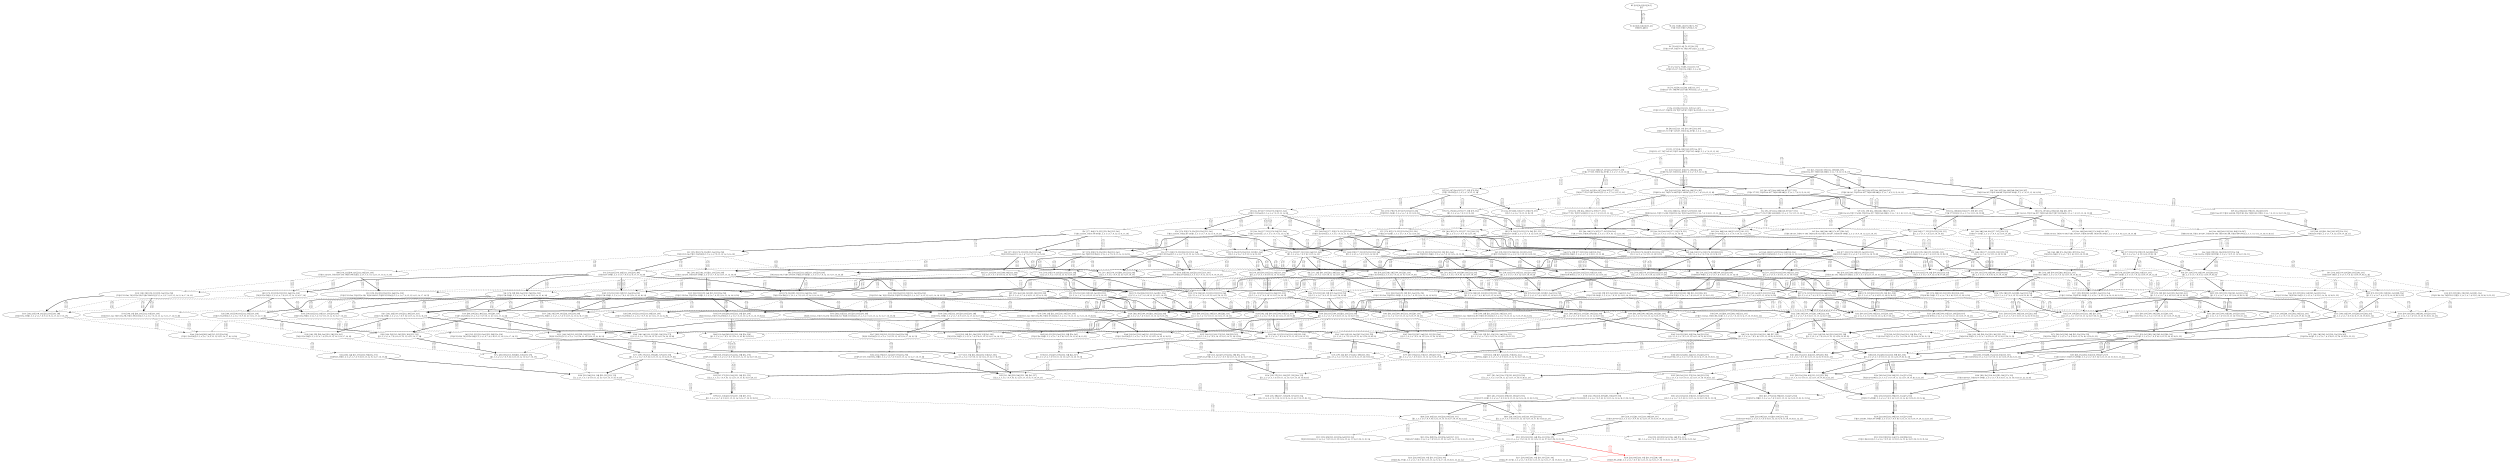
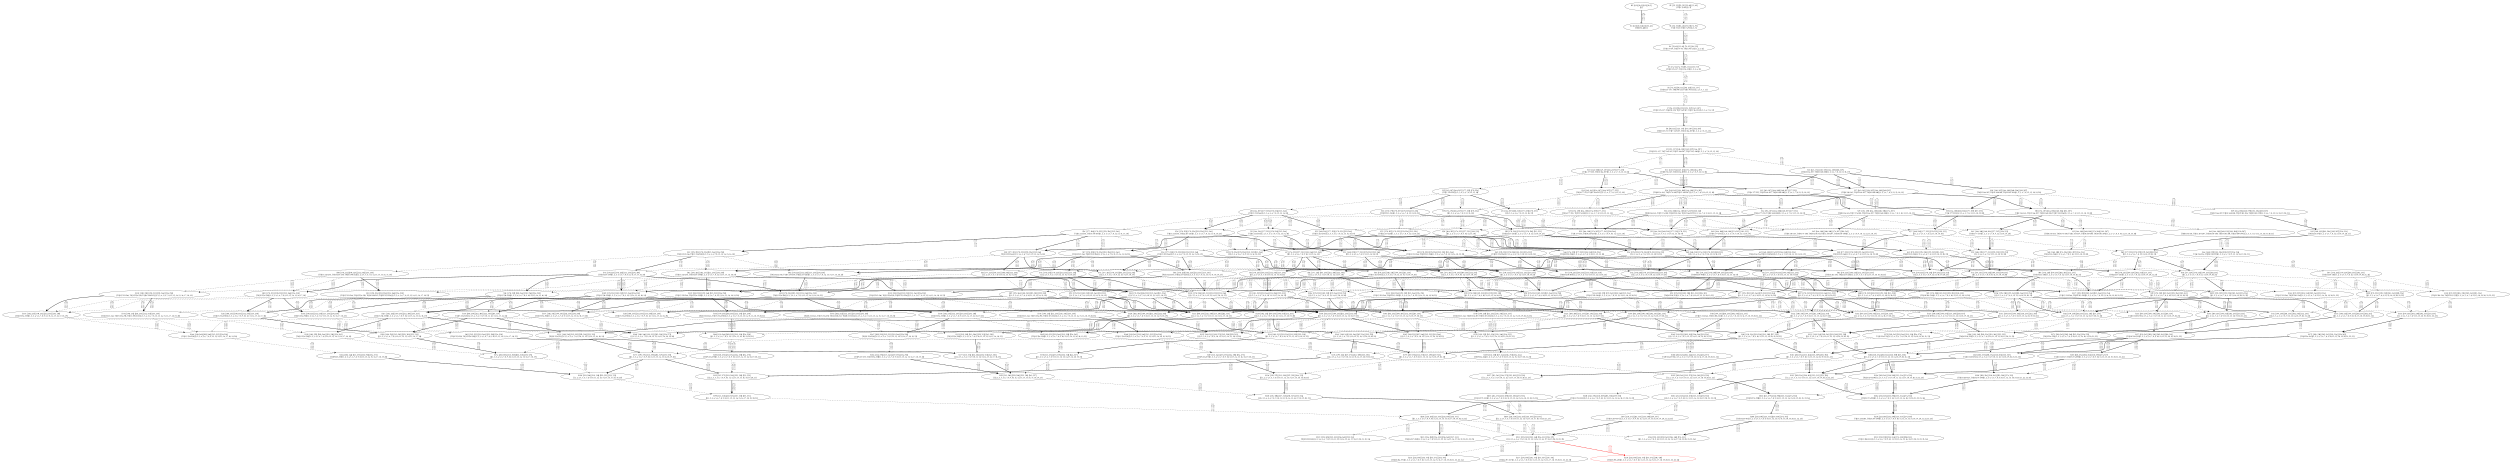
node "S2: [32, 32] [32, 32] [32, 40] [55, 69] {T0J1:55-69}{1, 2}": added
